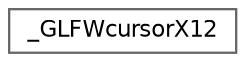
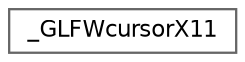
node "_GLFWcursorX12": label "_GLFWcursorX12" -> "_GLFWcursorX11"
